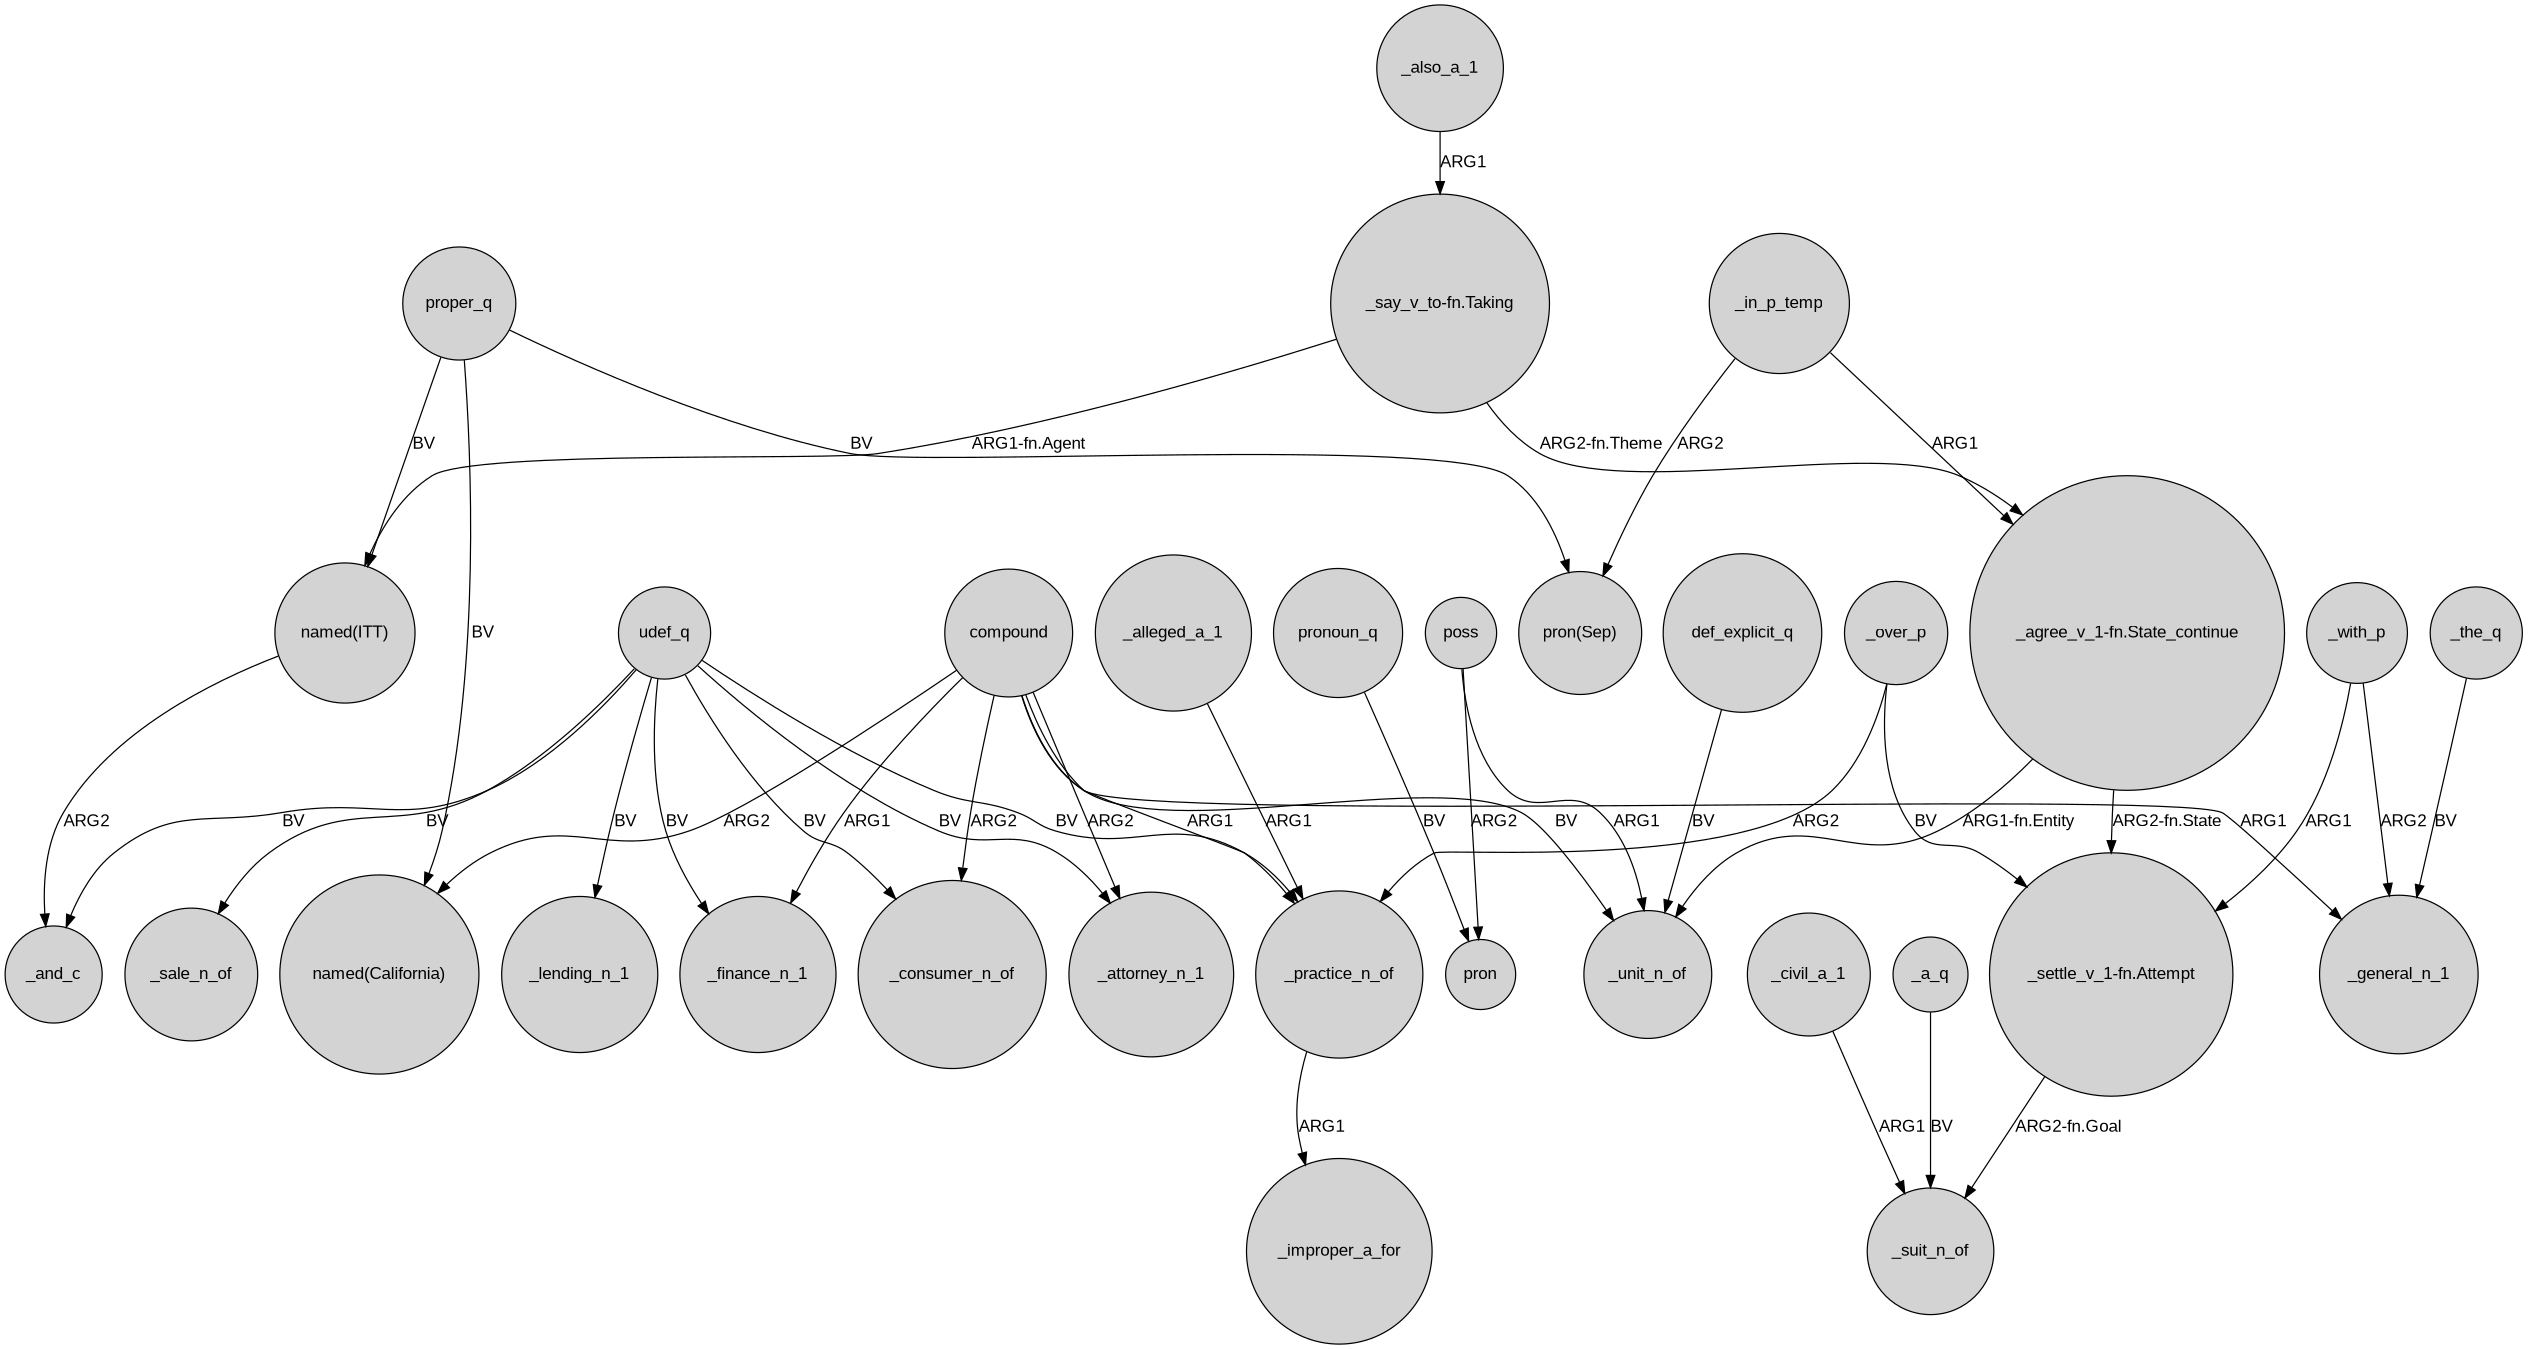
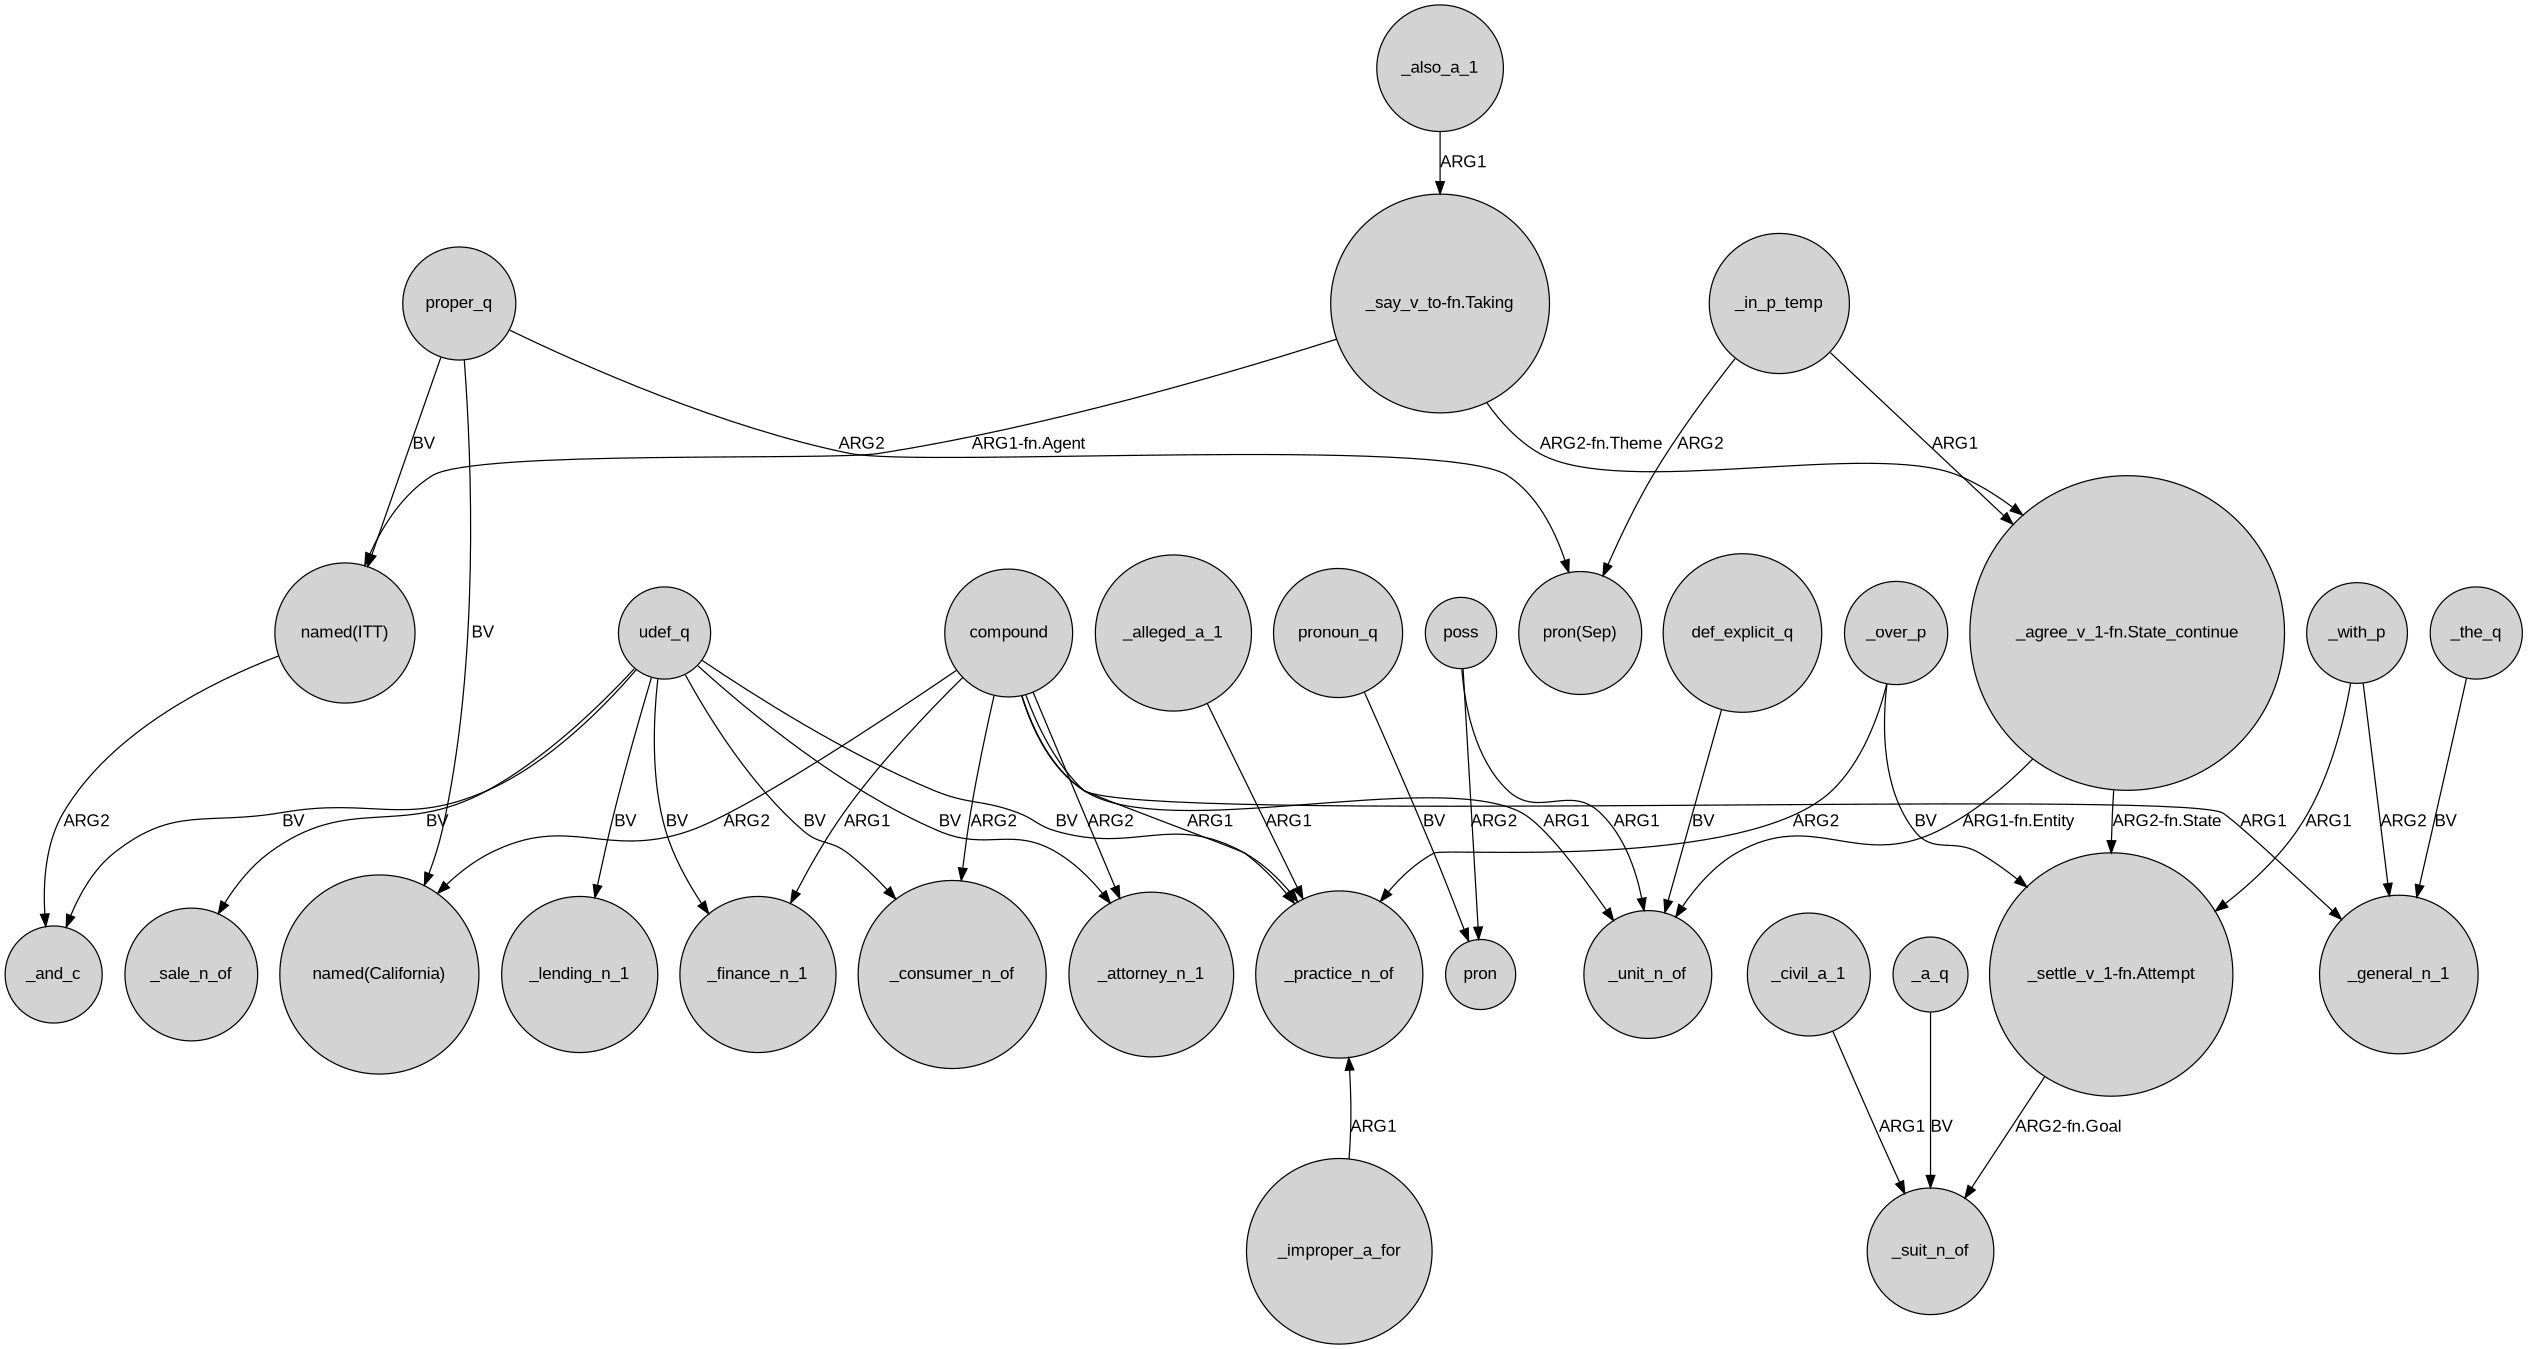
edge "proper_q" -> "pron(Sep)": label "BV" -> "ARG2"
edge "compound" -> "_unit_n_of": label "BV" -> "ARG1"
edge "_practice_n_of" -> "_improper_a_for": reversed
